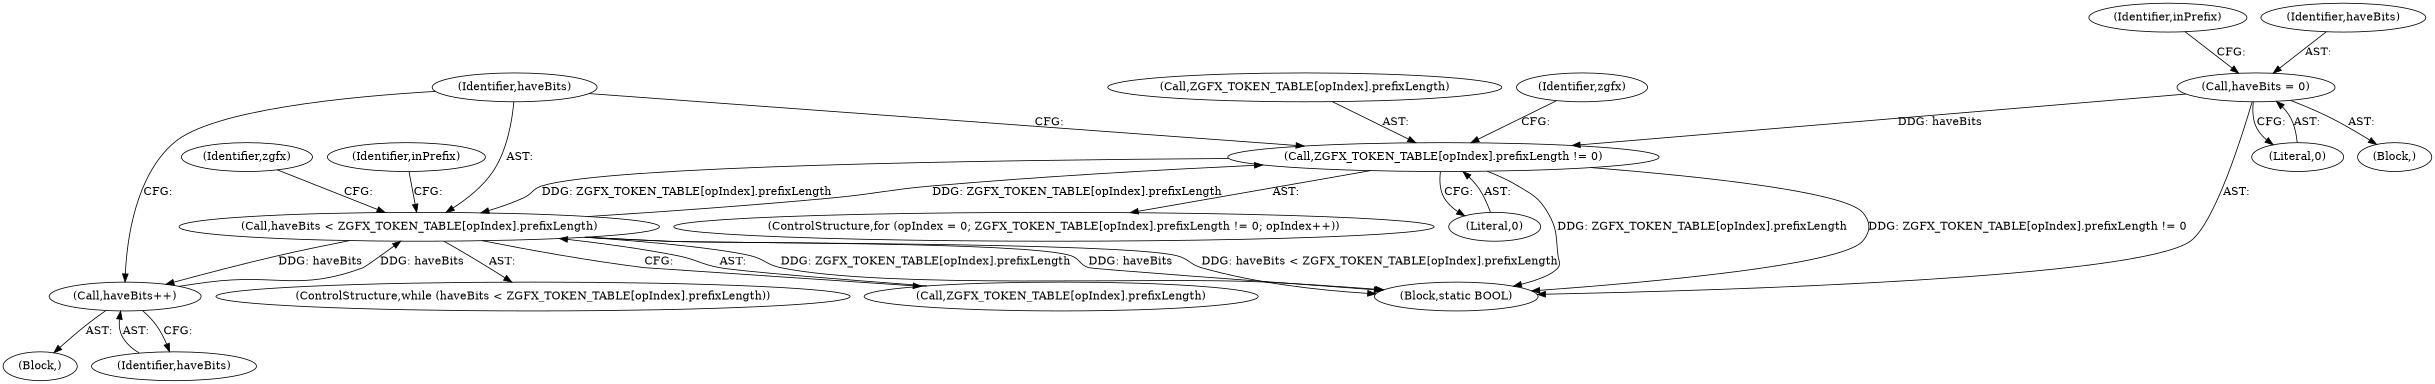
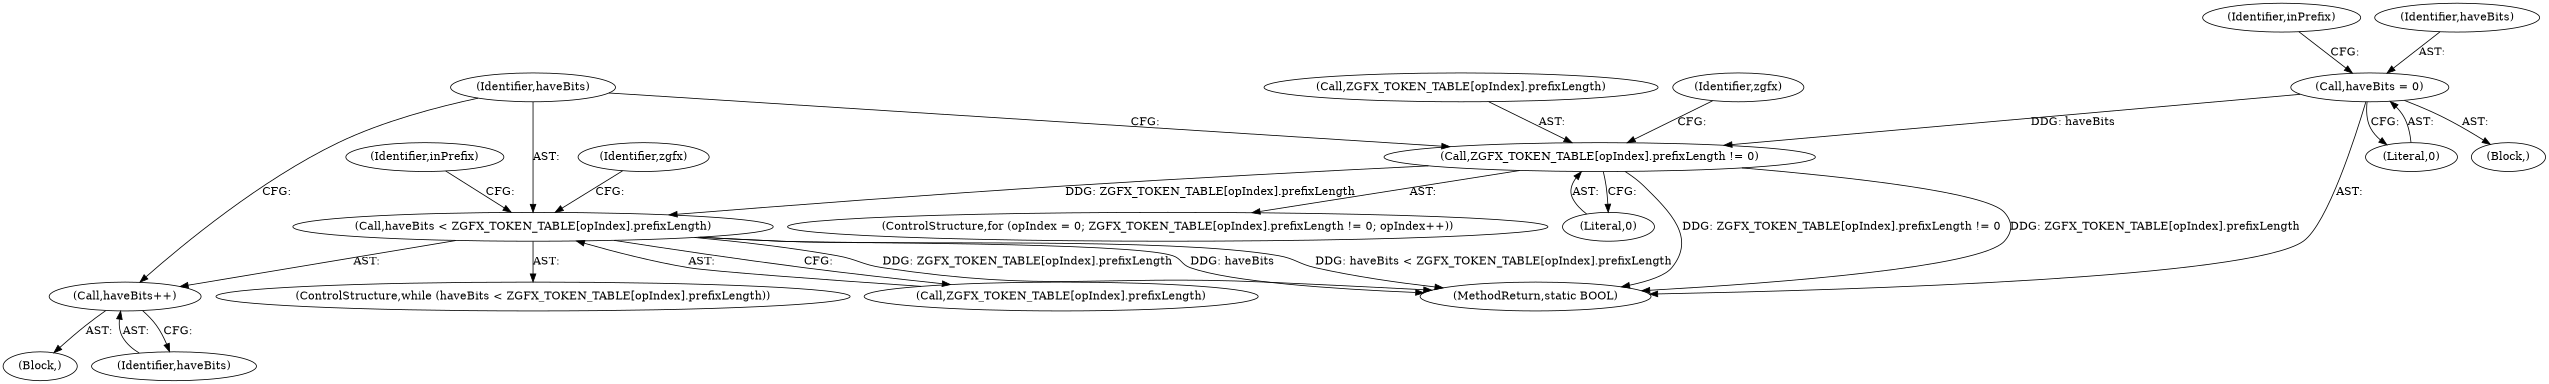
edge "(Call,haveBits < ZGFX_TOKEN_TABLE[opIndex].prefixLength)" -> "(Call,ZGFX_TOKEN_TABLE[opIndex].prefixLength != 0)": removed, label "DDG: ZGFX_TOKEN_TABLE[opIndex].prefixLength"
edge "(Call,haveBits < ZGFX_TOKEN_TABLE[opIndex].prefixLength)" -> "(Call,haveBits++)": label "DDG: haveBits" -> "AST: "
edge "(Call,haveBits++)" -> "(Call,haveBits < ZGFX_TOKEN_TABLE[opIndex].prefixLength)": removed, label "DDG: haveBits"
node "(Block,static BOOL)": label "(Block,static BOOL)" -> "(MethodReturn,static BOOL)"
